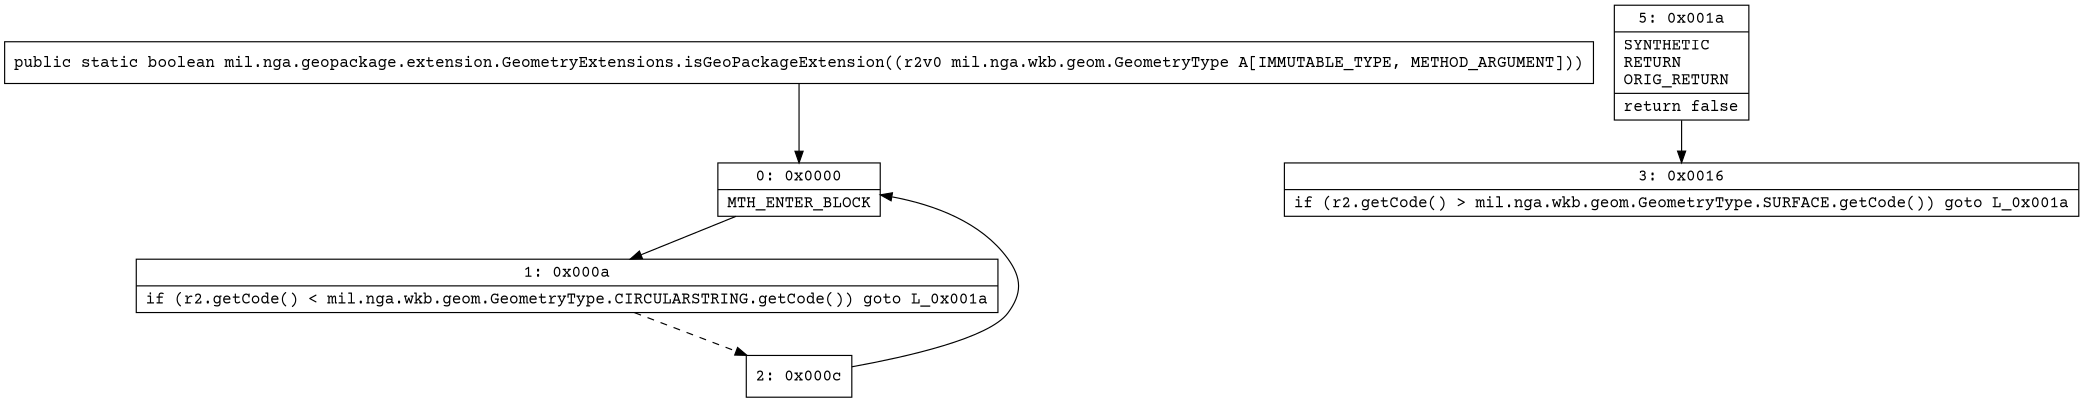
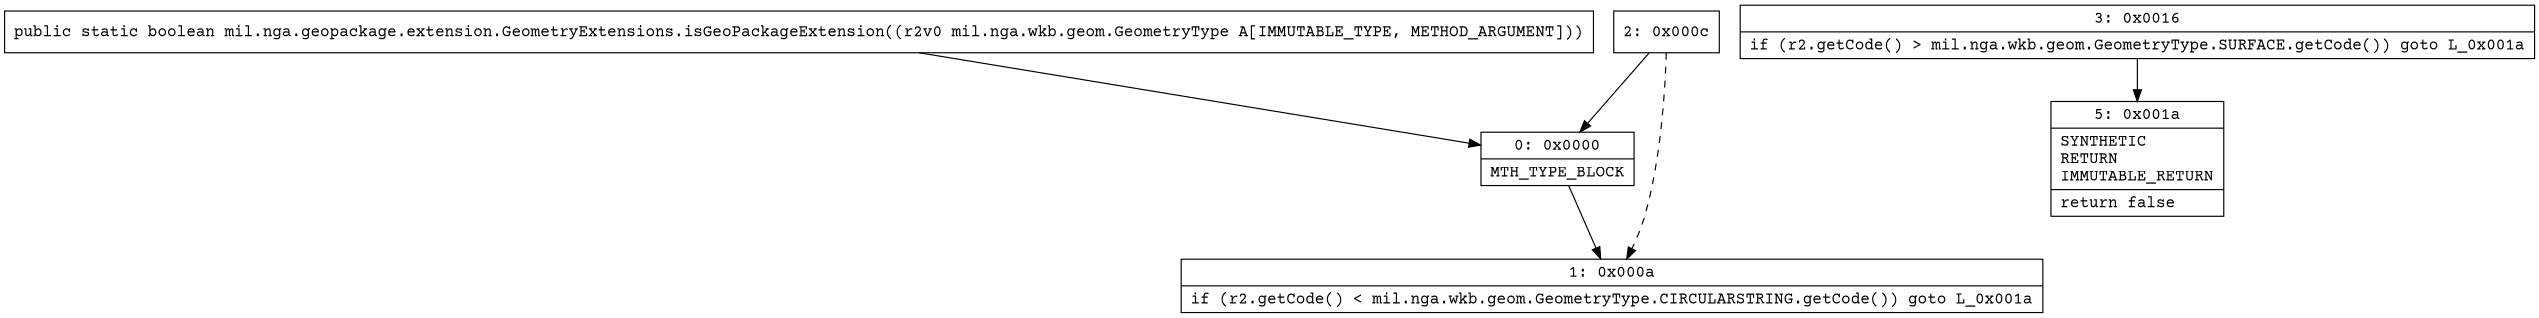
node "5: 0x001a": text "ORIG_RETURN" -> "IMMUTABLE_RETURN"
edge "5: 0x001a" -> "3: 0x0016": reversed
node "0: 0x0000": text "MTH_ENTER_BLOCK" -> "MTH_TYPE_BLOCK"
edge "1: 0x000a" -> "2: 0x000c": reversed
